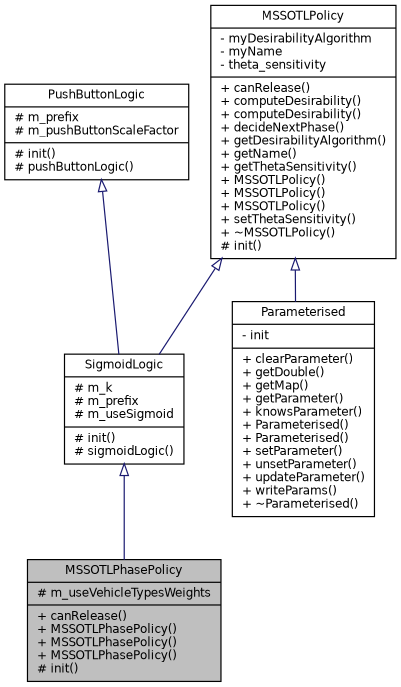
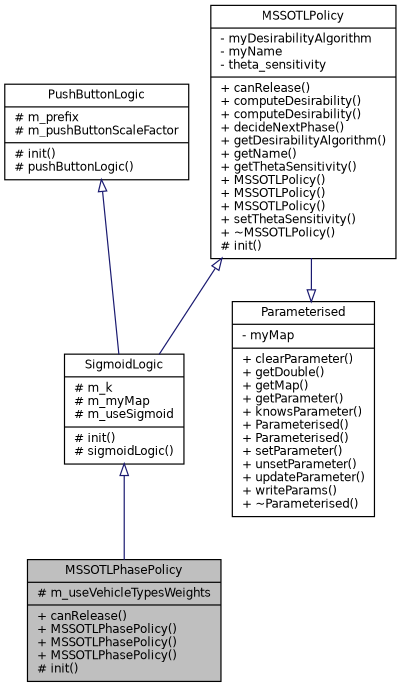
edge "Parameterised" -> "MSSOTLPolicy": reversed
node "Parameterised": text "- init" -> "- myMap"
node "SigmoidLogic": text "# m_prefix" -> "# m_myMap"
